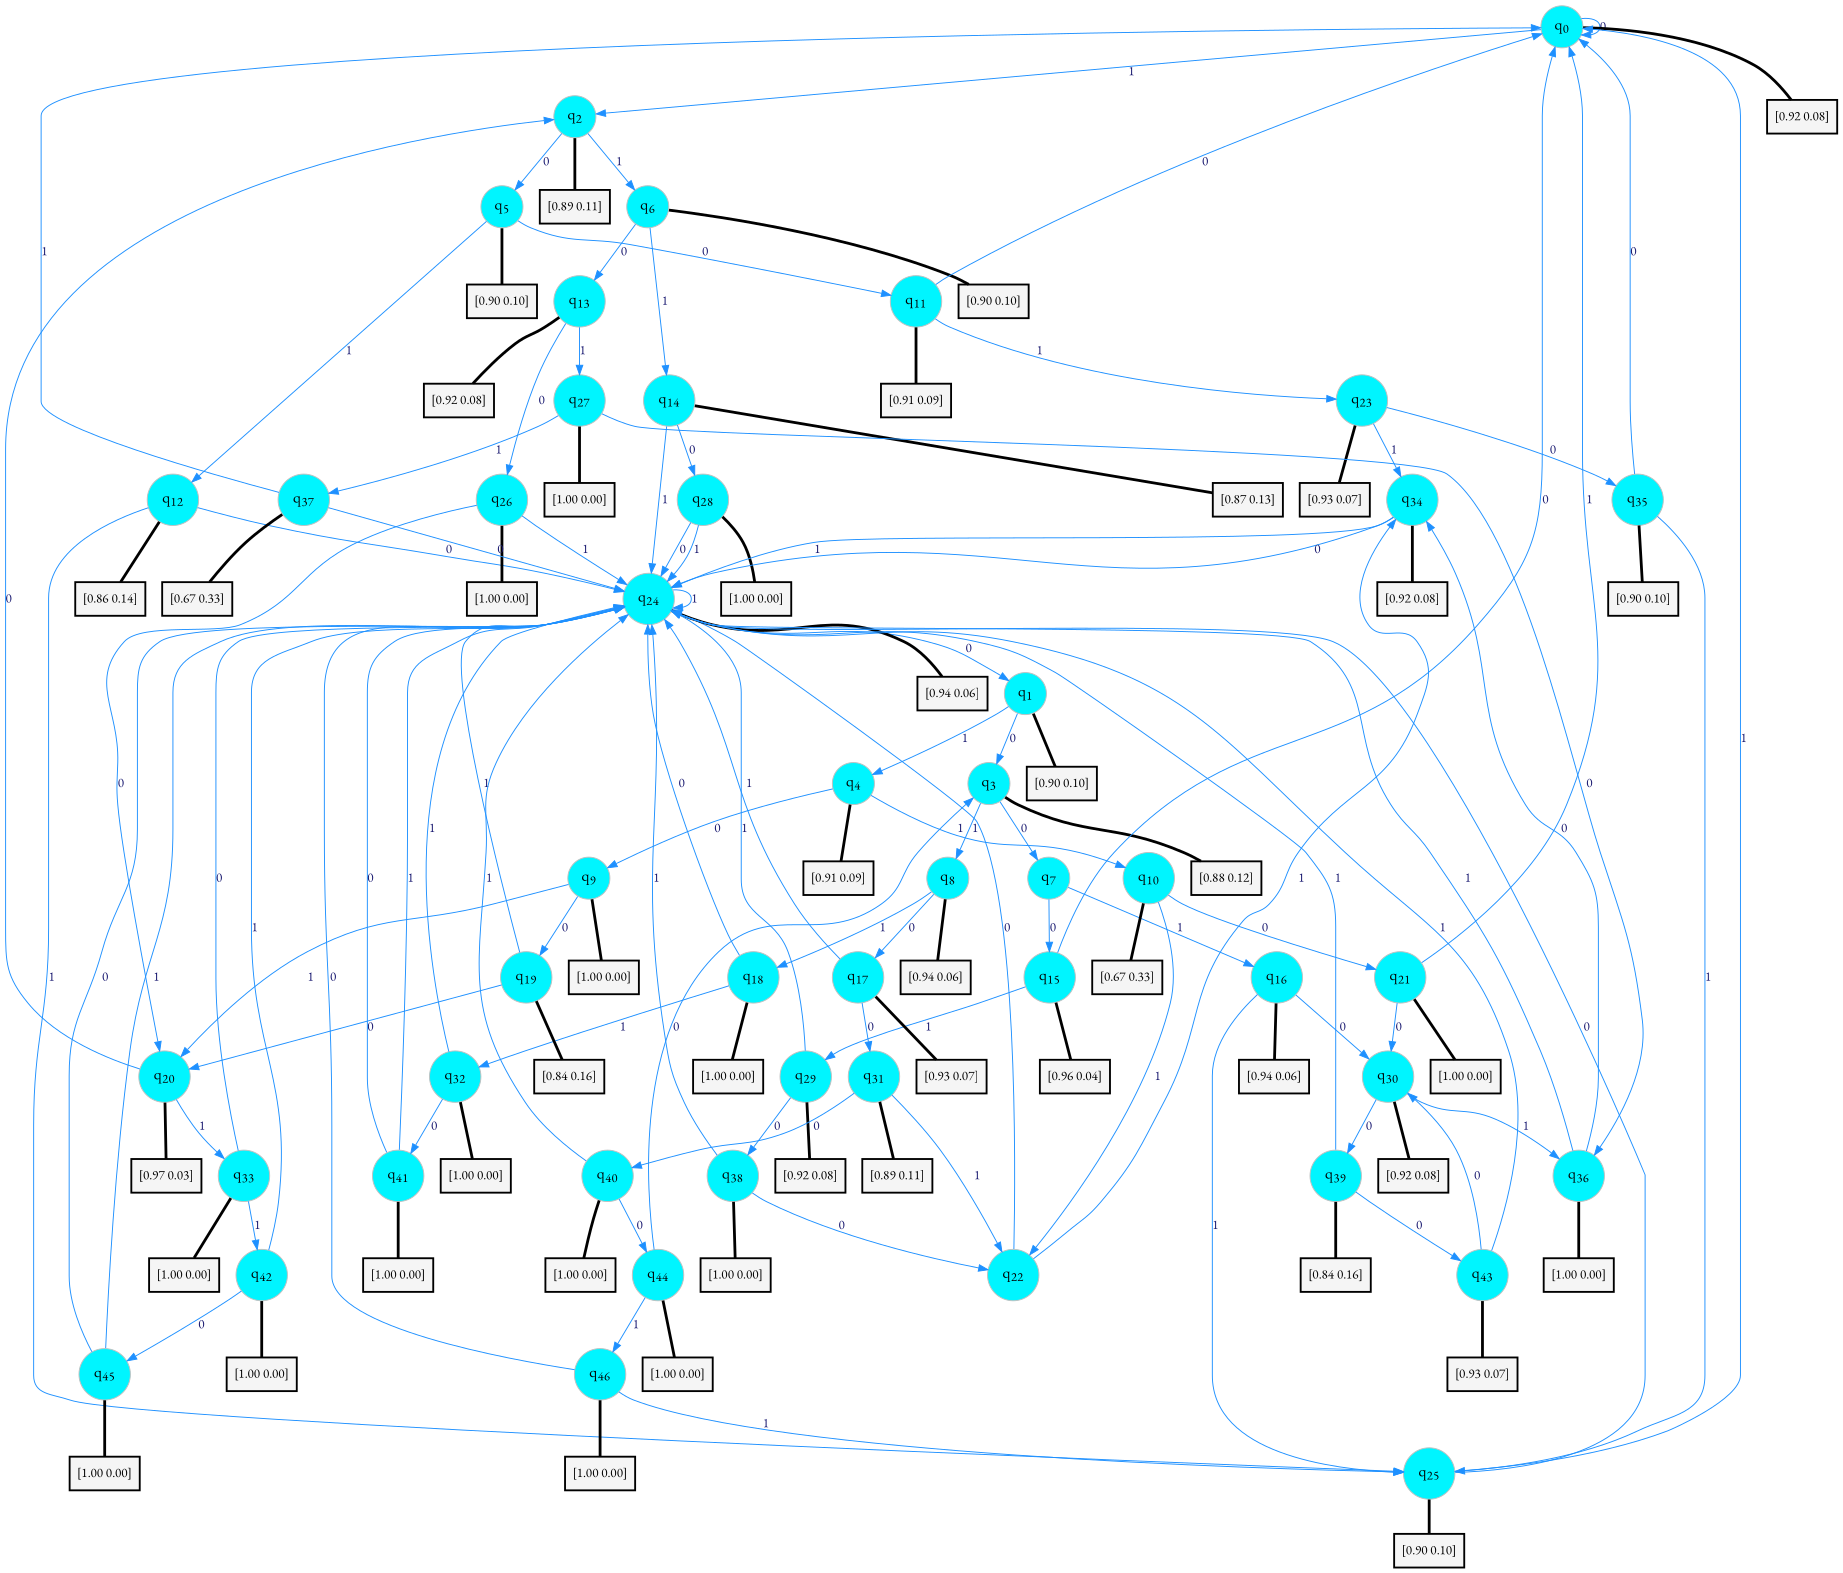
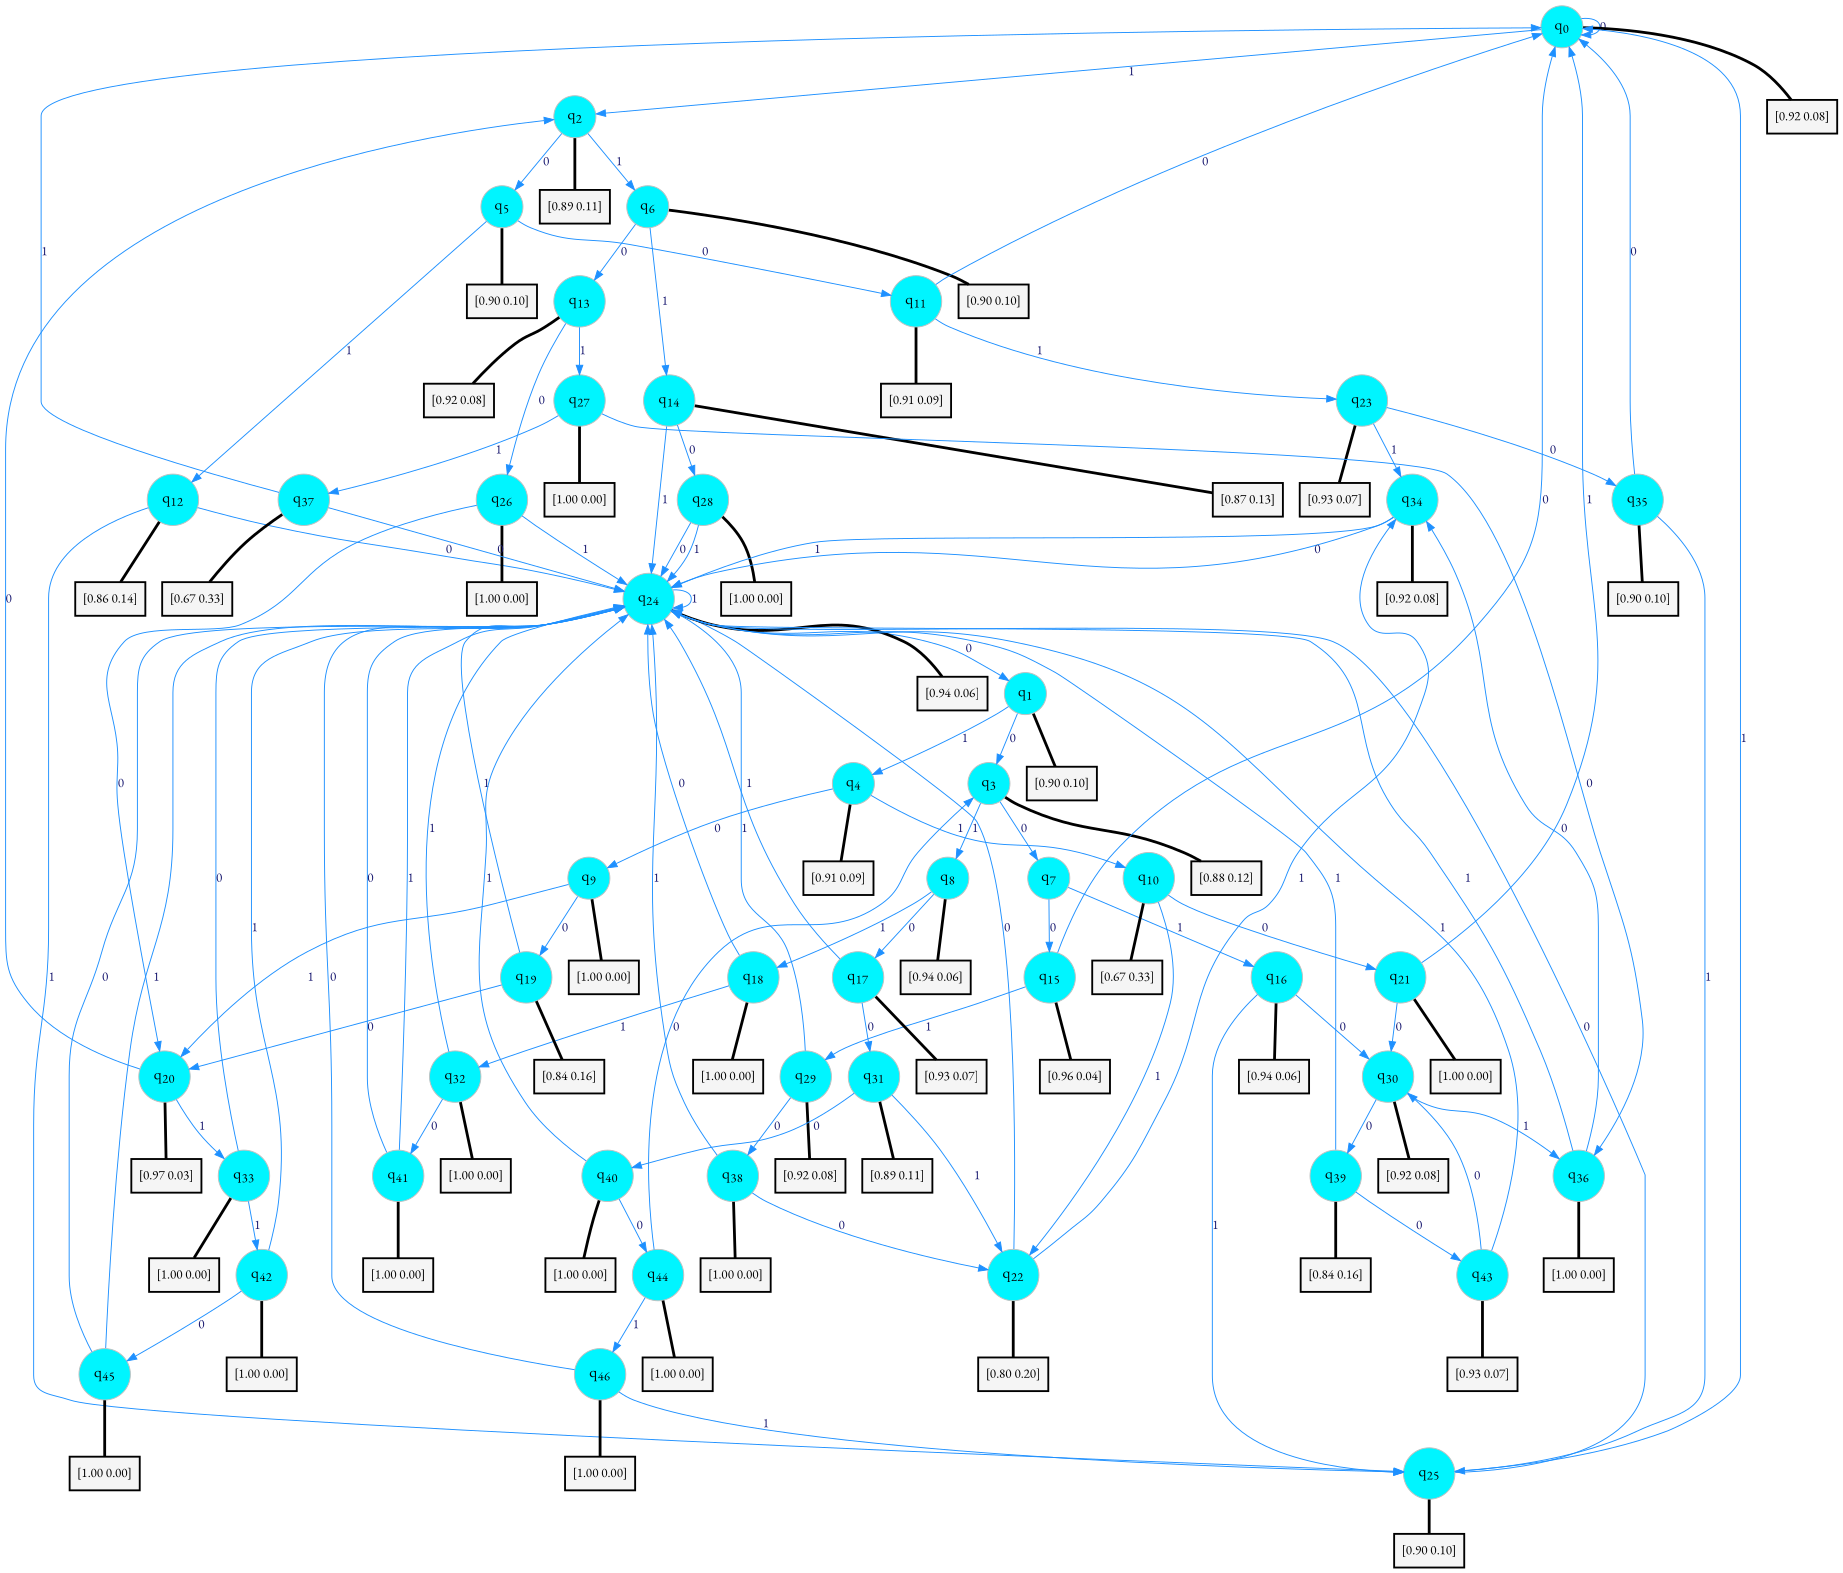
node "[0.80 0.20]": added
